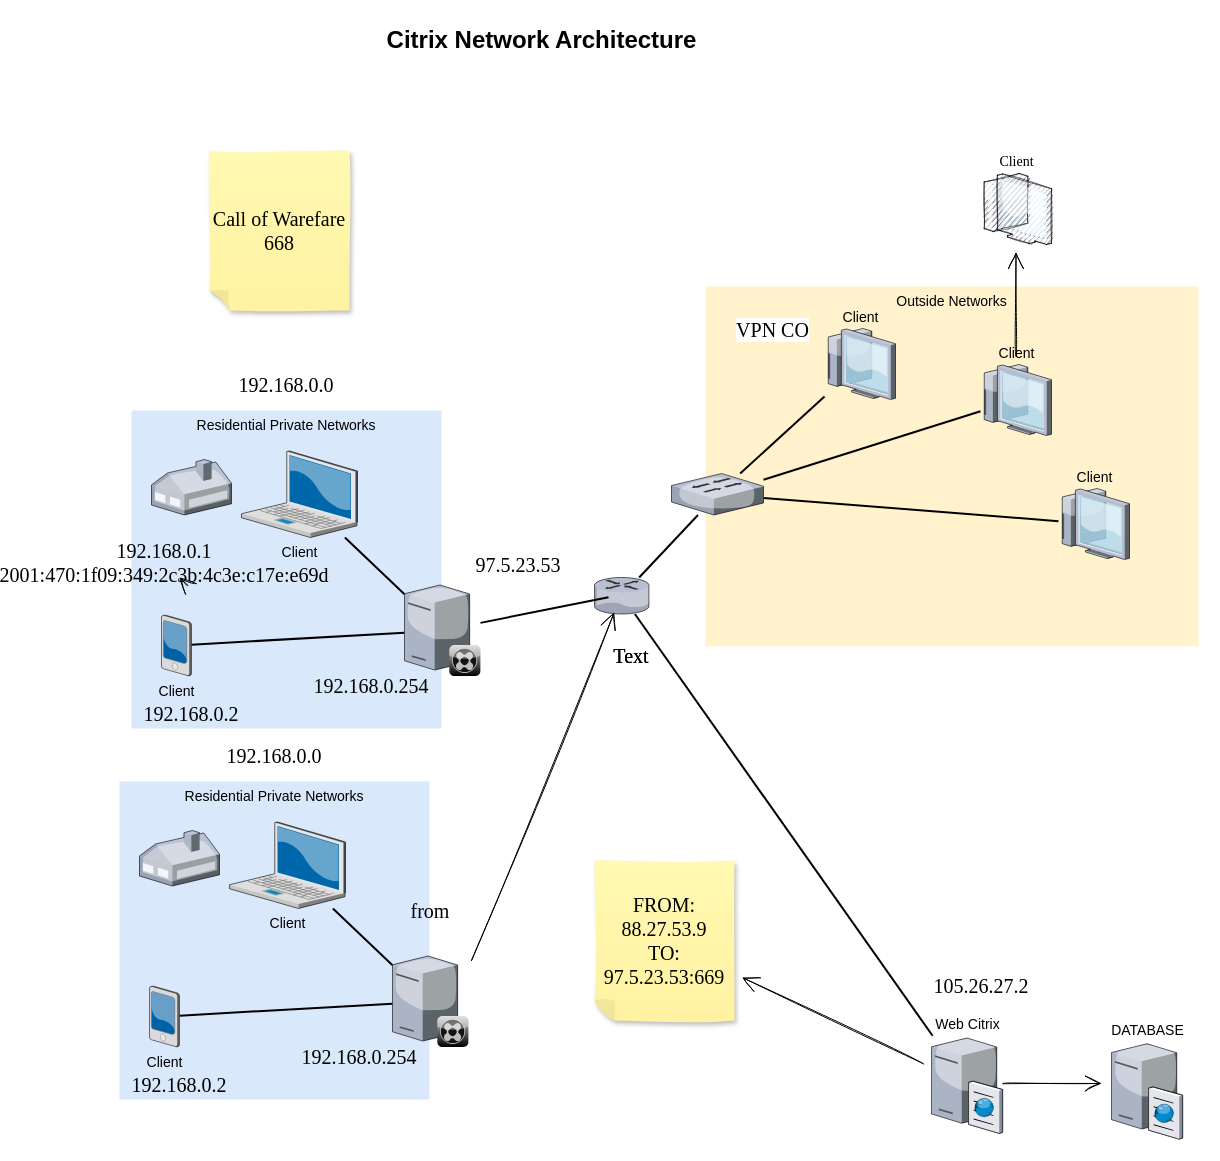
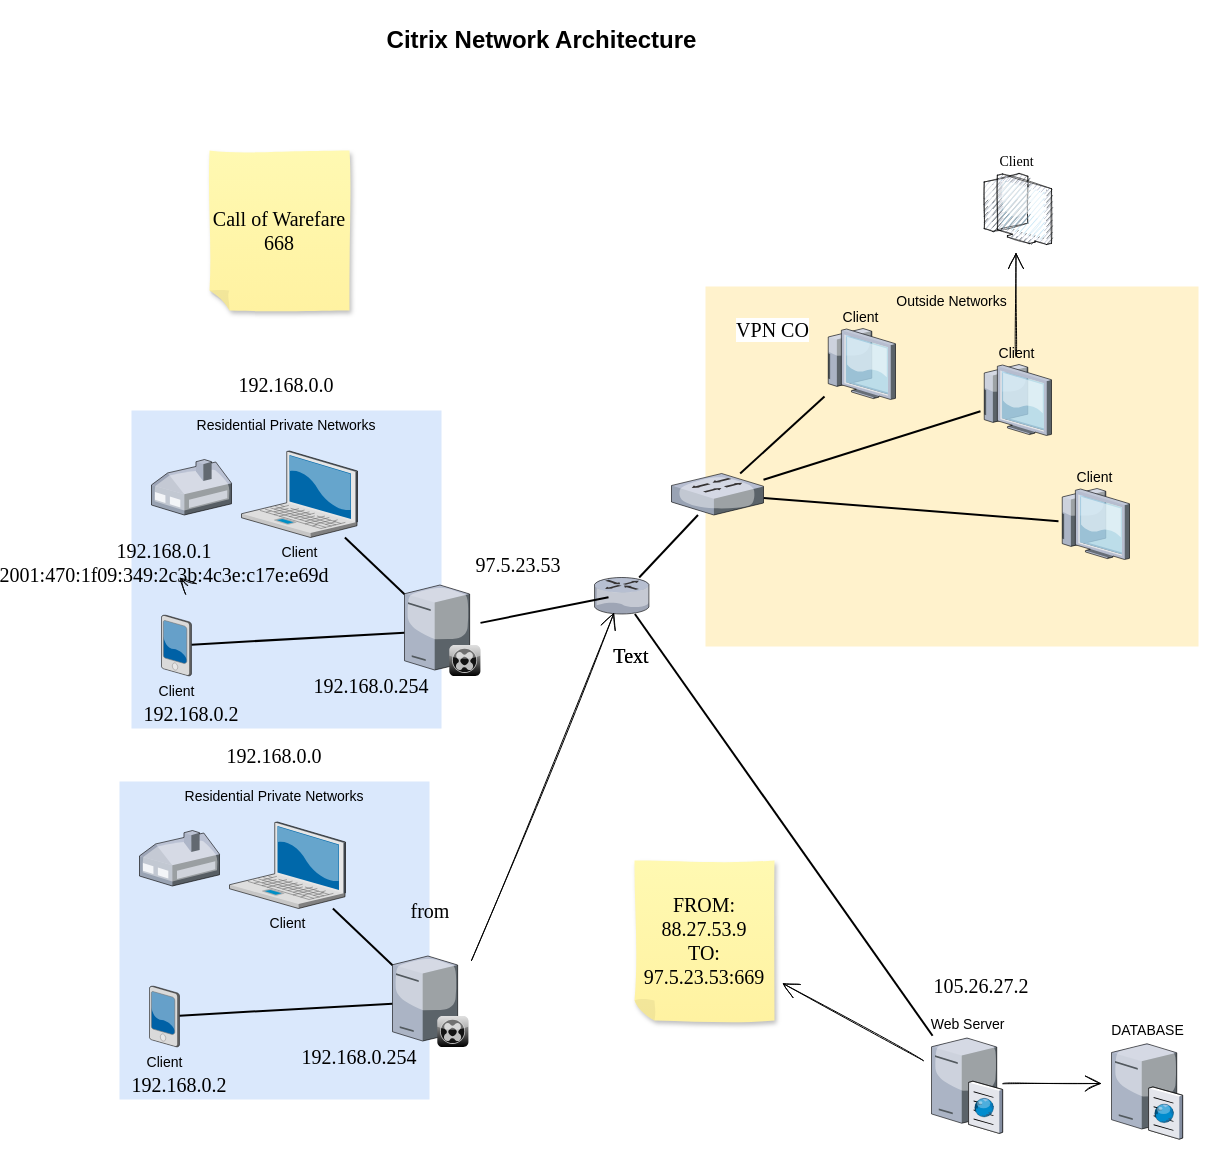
node "FROM: 88.27.53.9 TO: 97.5.23.53:669": moved (665, 941) -> (705, 941)
node "Web Citrix": label "Web Citrix" -> "Web Server"
